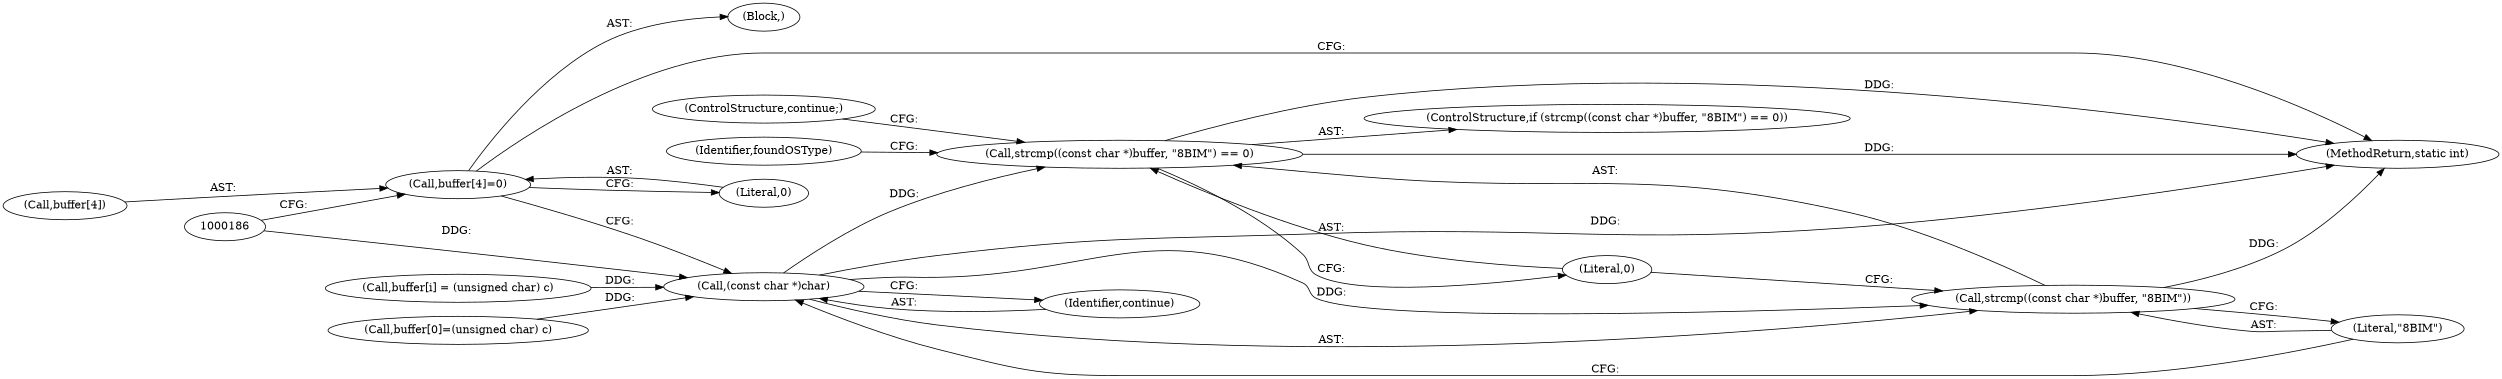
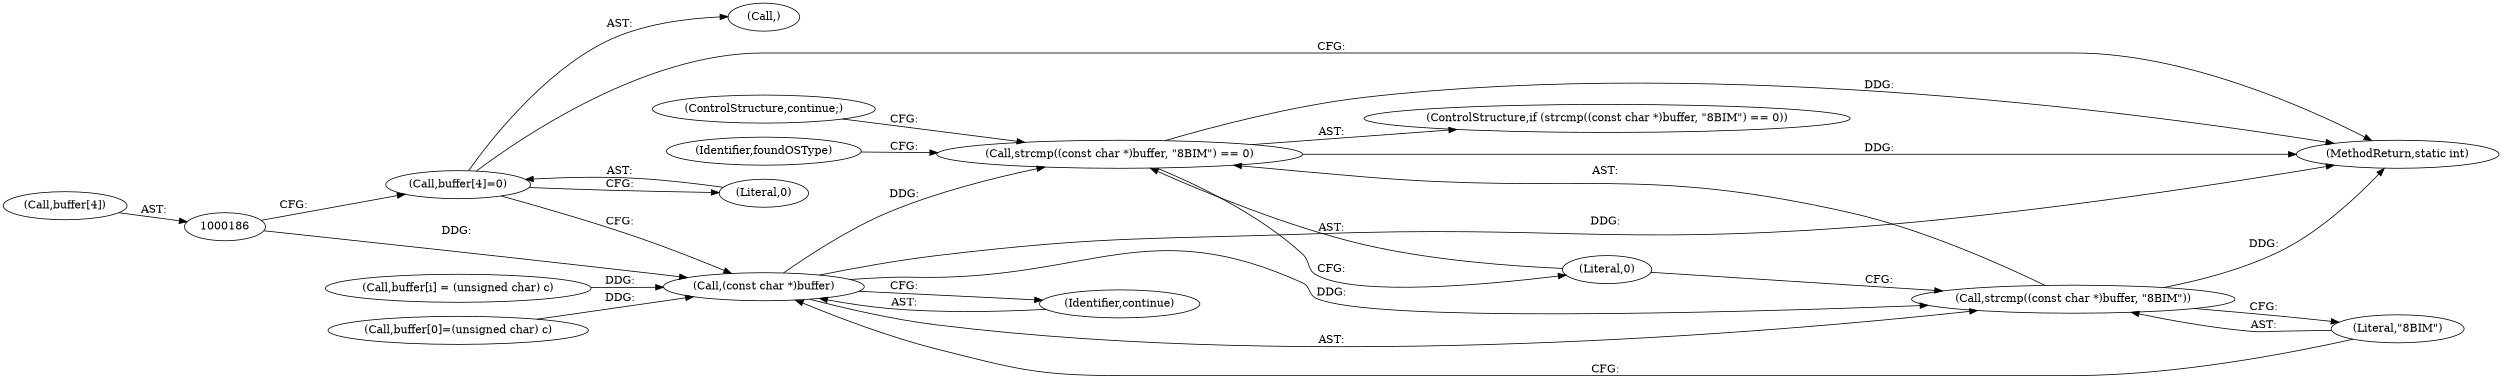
node "(Block,)": label "(Block,)" -> "(Call,)"
edge "(Call,buffer[4])" -> "(Call,buffer[4]=0)": now "(Call,buffer[4])" -> "1000186"
node "(Call,(const char *)char)": label "(Call,(const char *)char)" -> "(Call,(const char *)buffer)"
